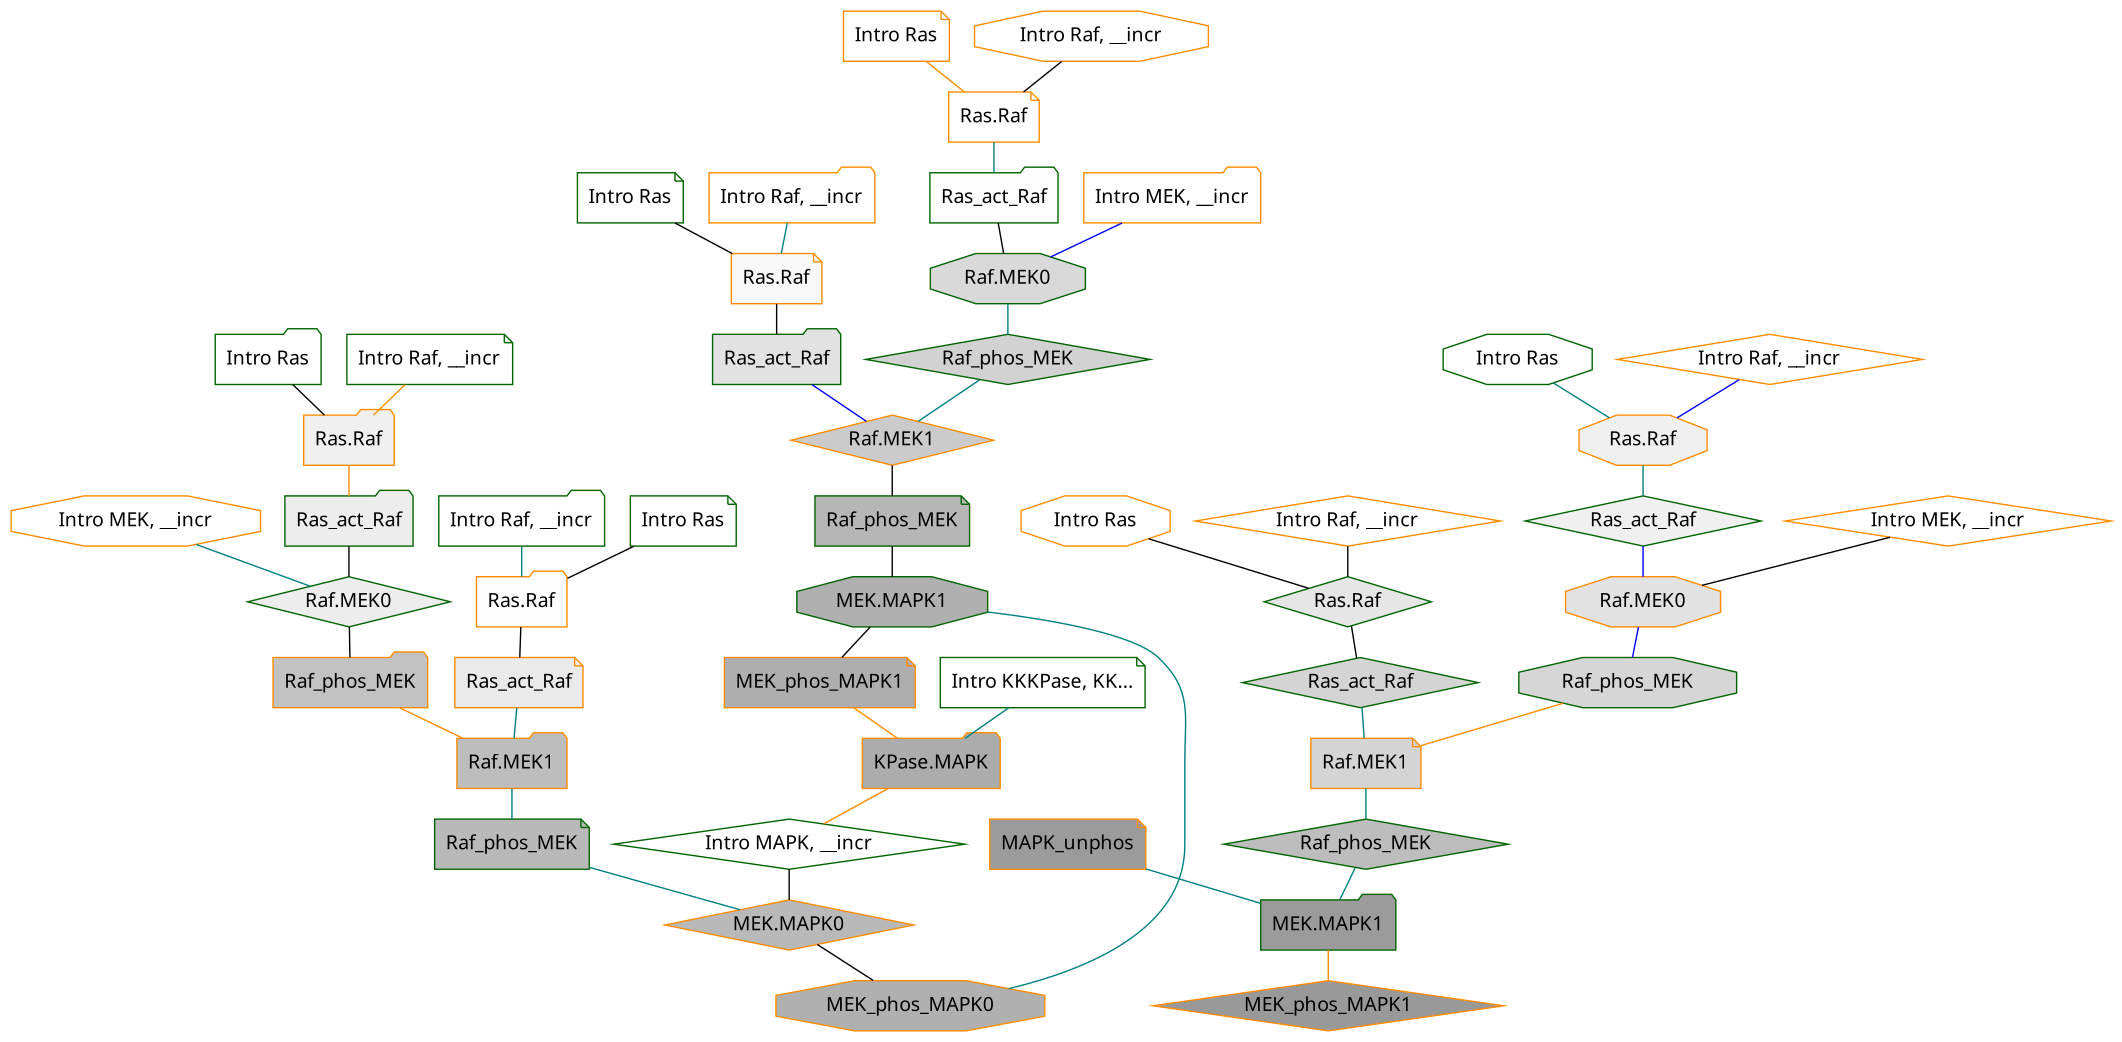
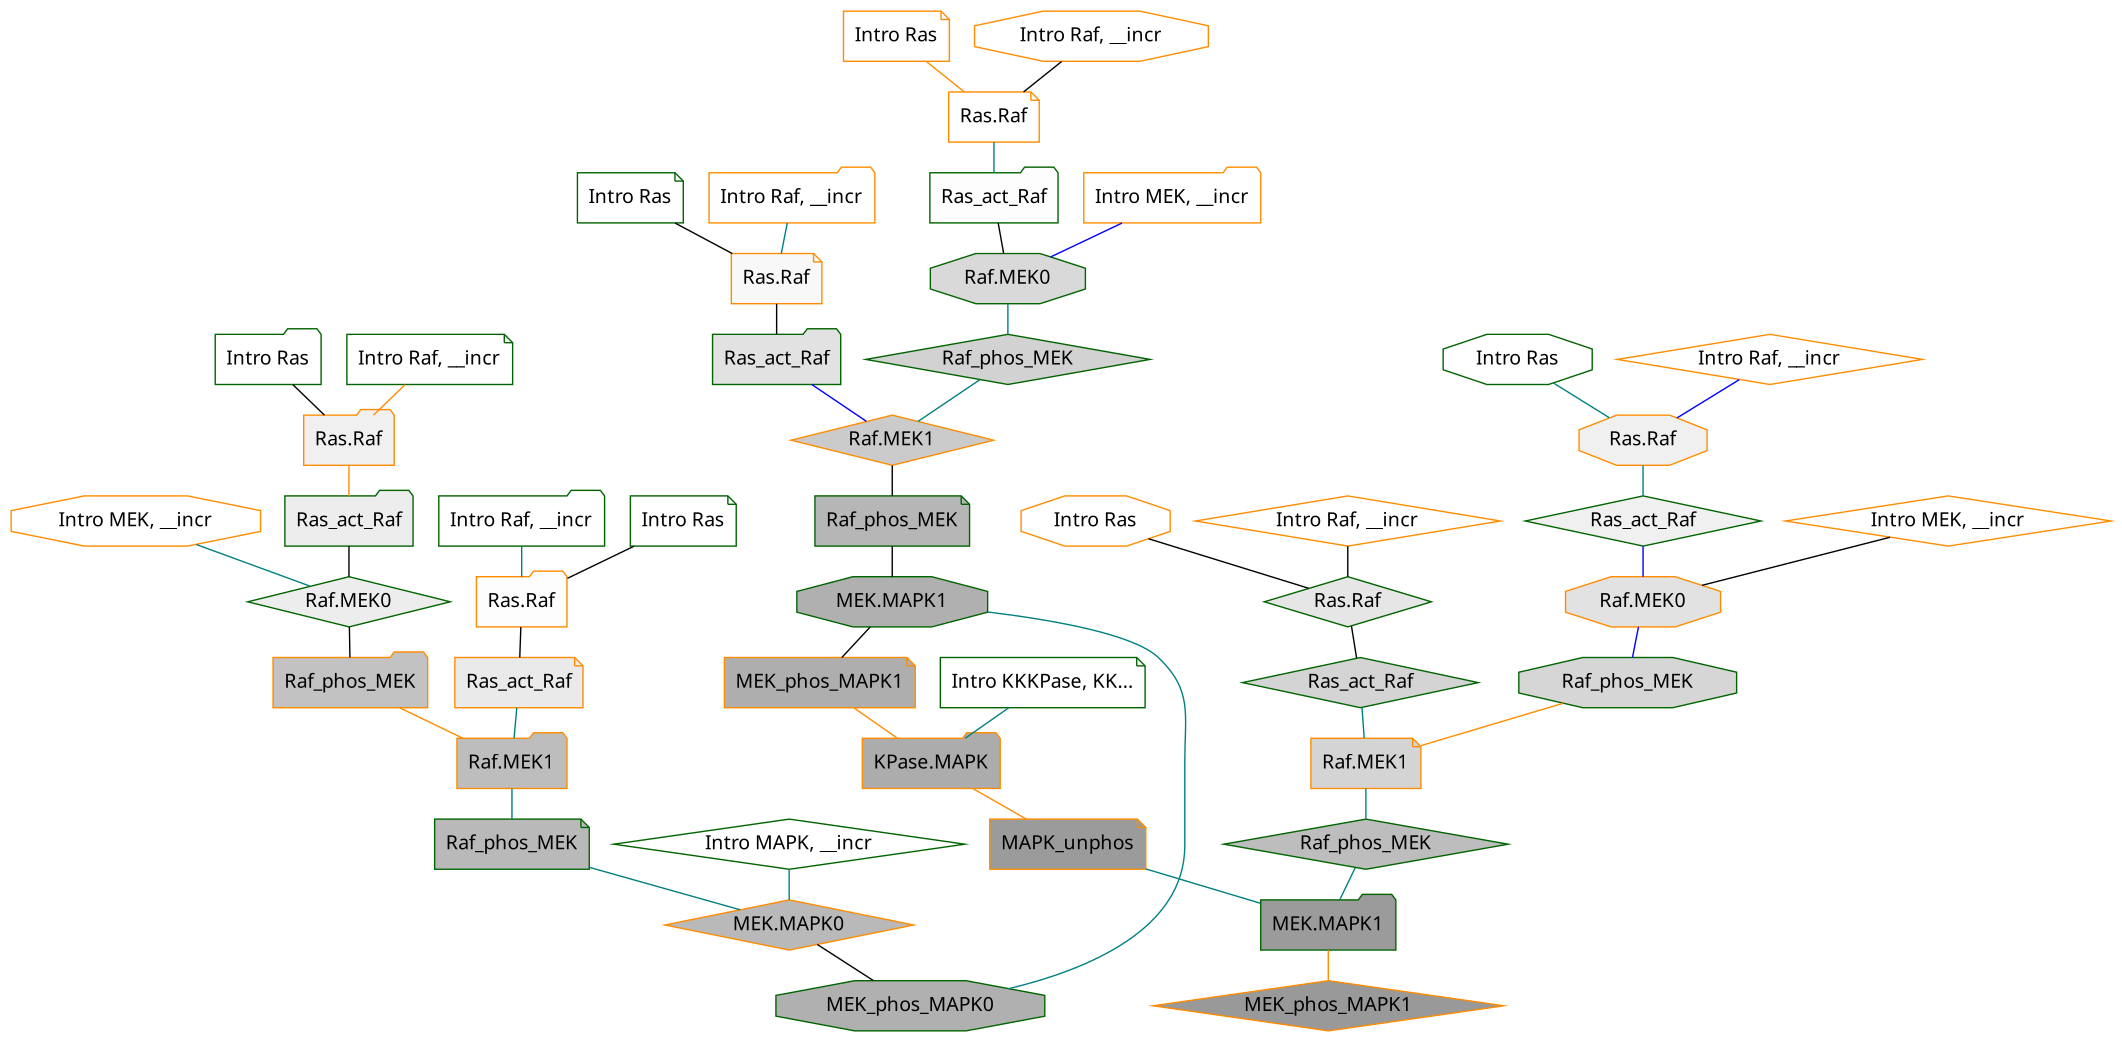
edge "KPase.MAPK" -- "Intro MAPK, __incr": now "KPase.MAPK" -- "MAPK_unphos"
edge "Intro MAPK, __incr" -- "MEK.MAPK0": color black -> teal
node "MEK_phos_MAPK0": color darkorange -> darkgreen
